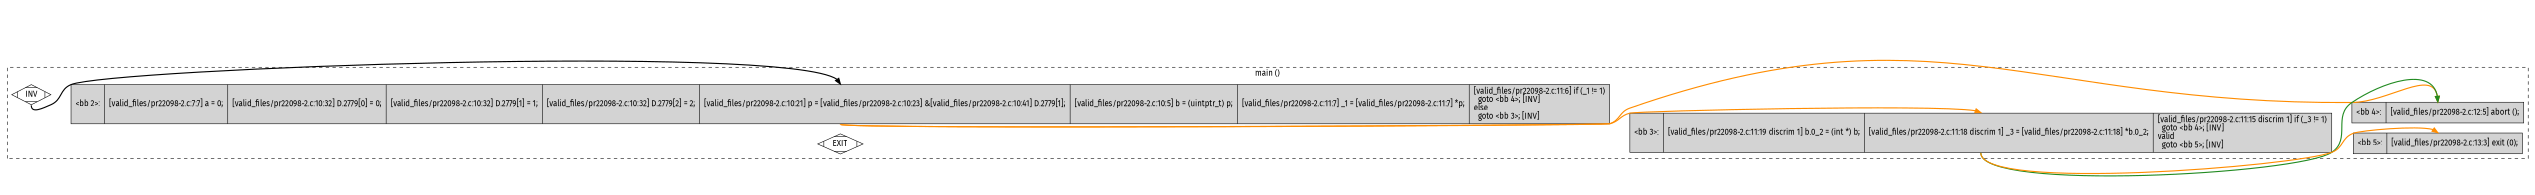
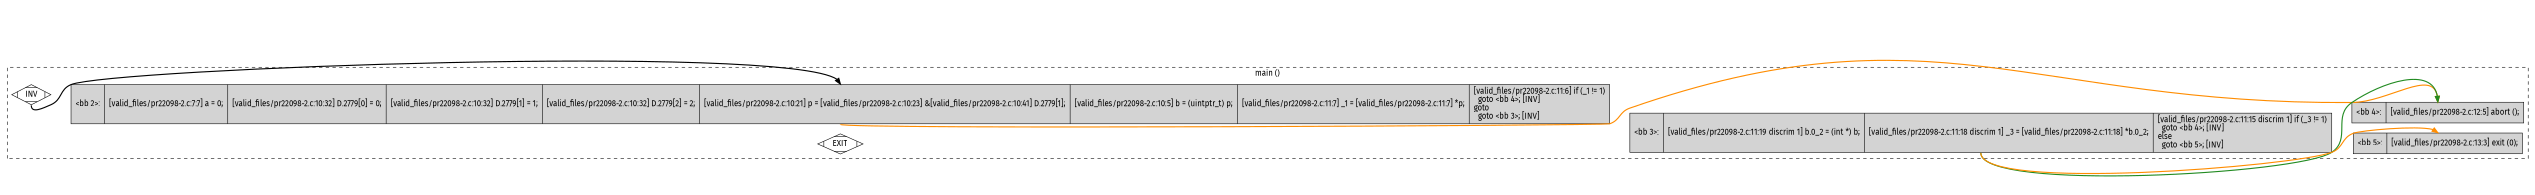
node "<bb 2>:": text "else" -> "goto"
edge "<bb 2>:" -> "<bb 3>:": removed
node "<bb 3>:": text "valid" -> "else"
